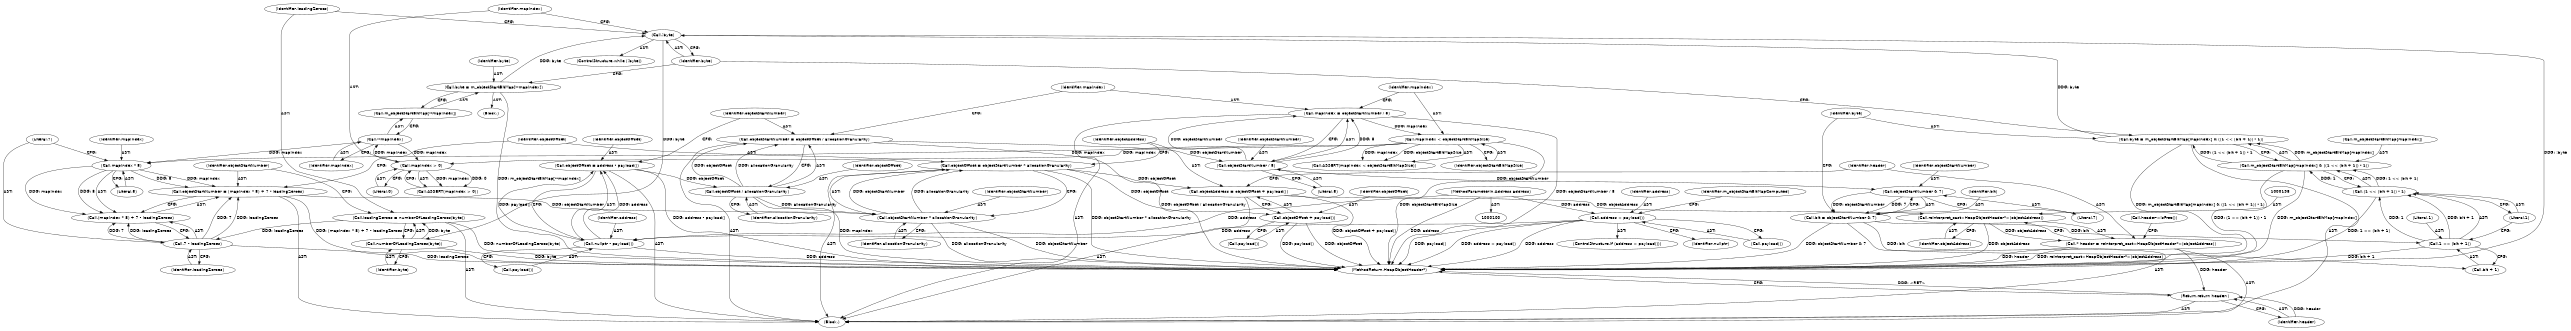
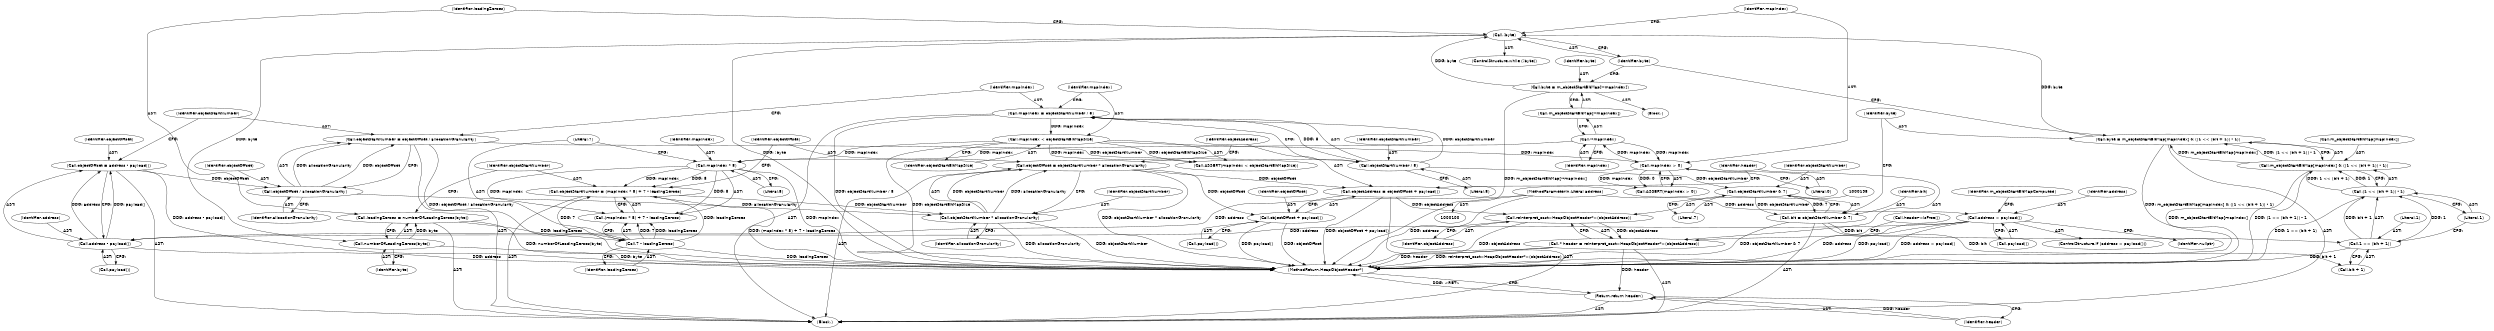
node "(MethodParameterIn,Address address)": label "(MethodParameterIn,Address address)" -> "(MethodParameterIn,Literal address)"
node "(Call,nullptr - payload())": label "(Call,nullptr - payload())" -> "(Call,address - payload())"
edge "(Call,objectOffset / allocationGranularity)" -> "(MethodReturn,HeapObjectHeader*)": now "(Call,mapIndex * 8)" -> "(MethodReturn,HeapObjectHeader*)"
